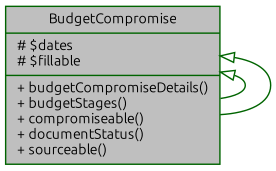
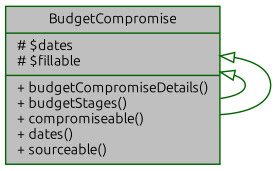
node "BudgetCompromise": text "+ documentStatus()" -> "+ dates()"
